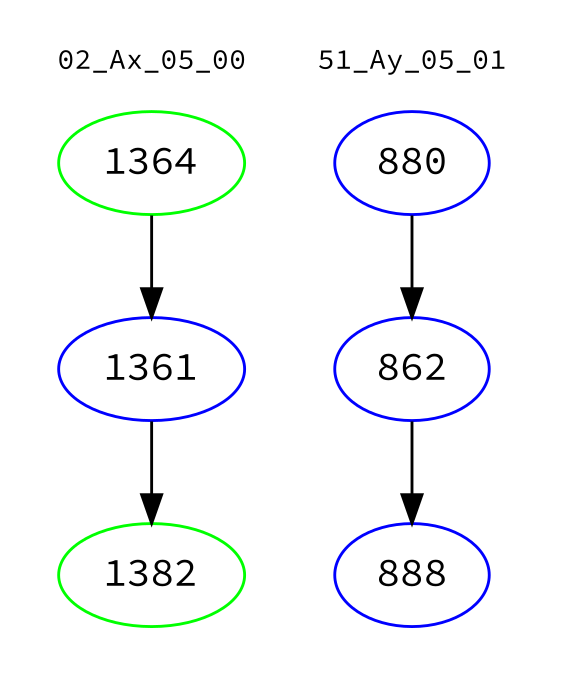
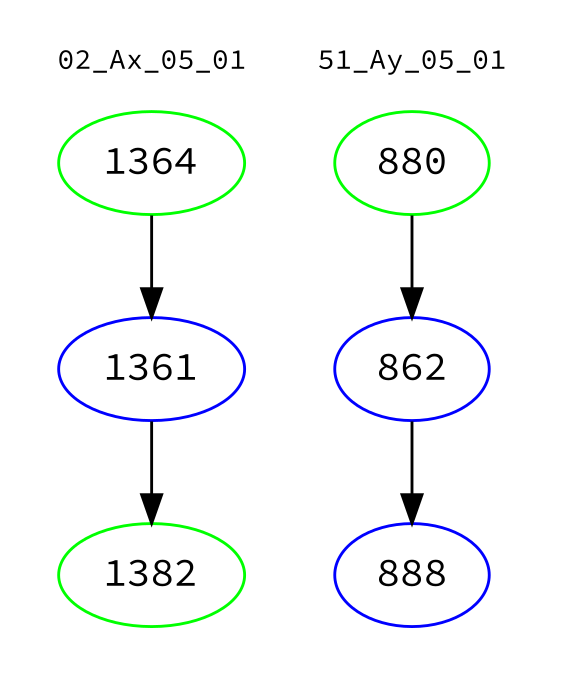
cluster "02_Ax_05_00": label "02_Ax_05_00" -> "02_Ax_05_01"
node "880": color blue -> green
